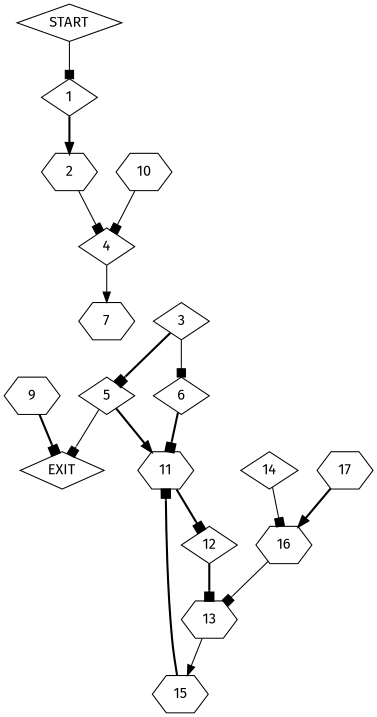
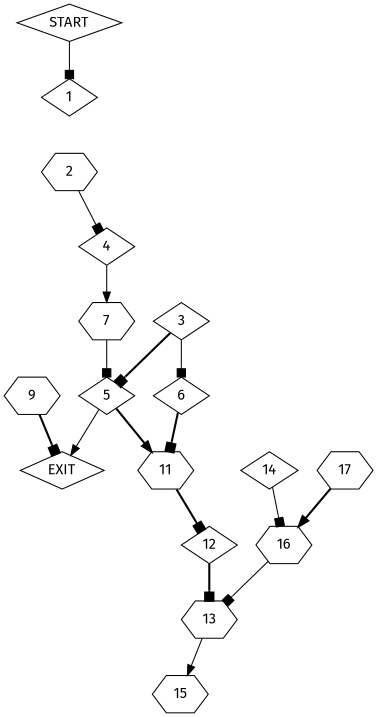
edge "1" -> "2": removed
node "10": removed
edge "7" -> "5": added
edge "5" -> "EXIT": arrowhead box -> normal
edge "15" -> "11": removed
